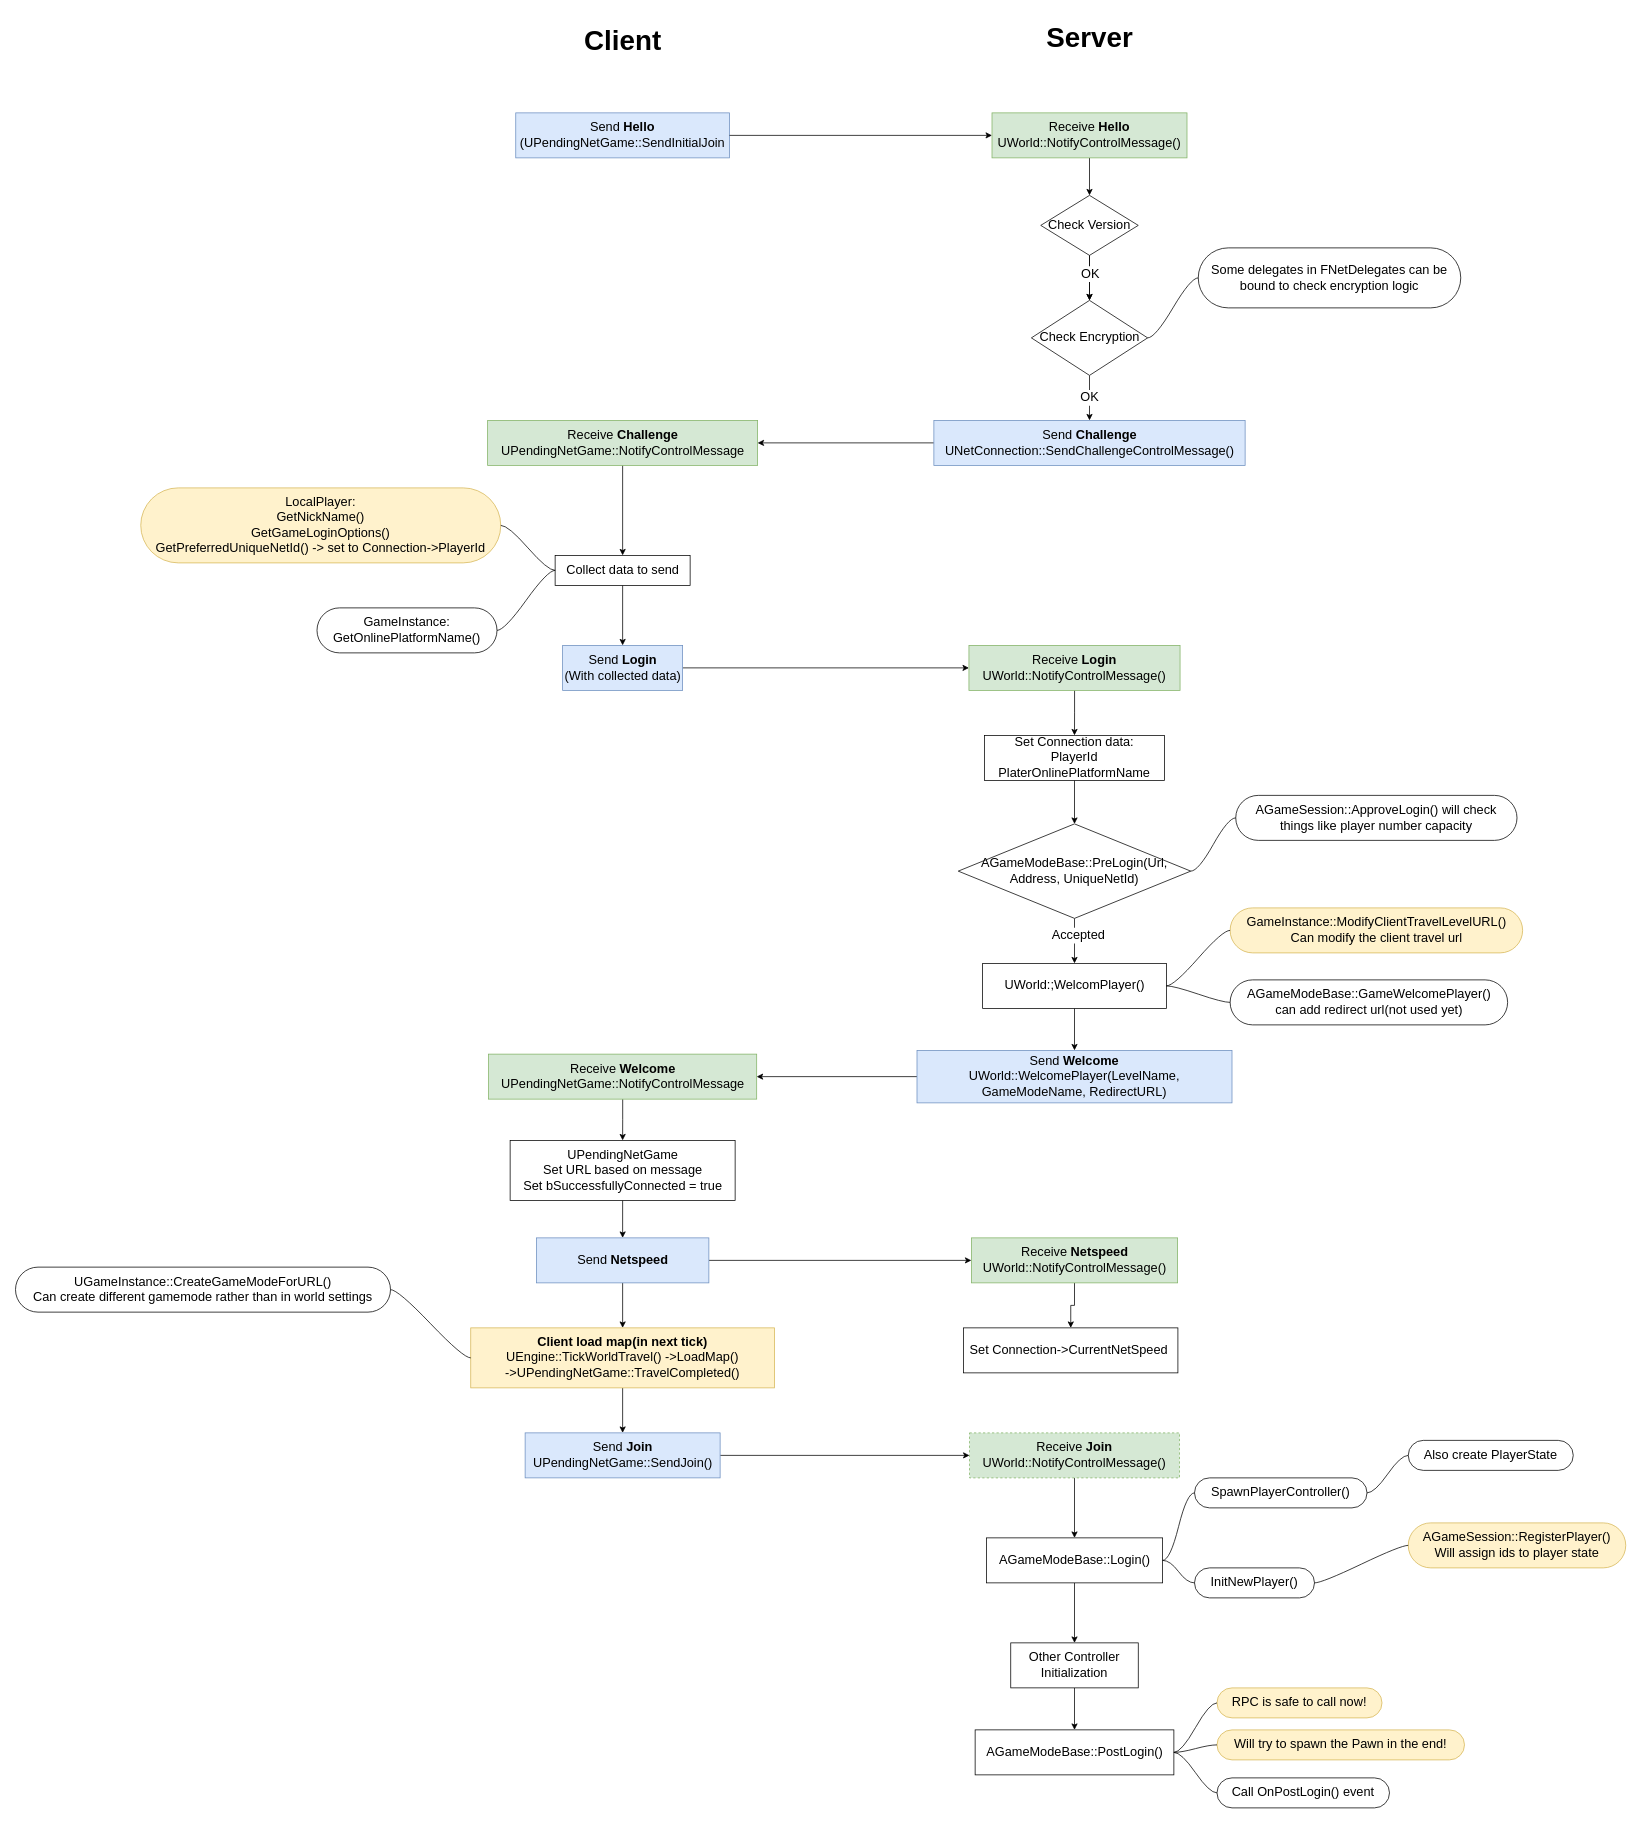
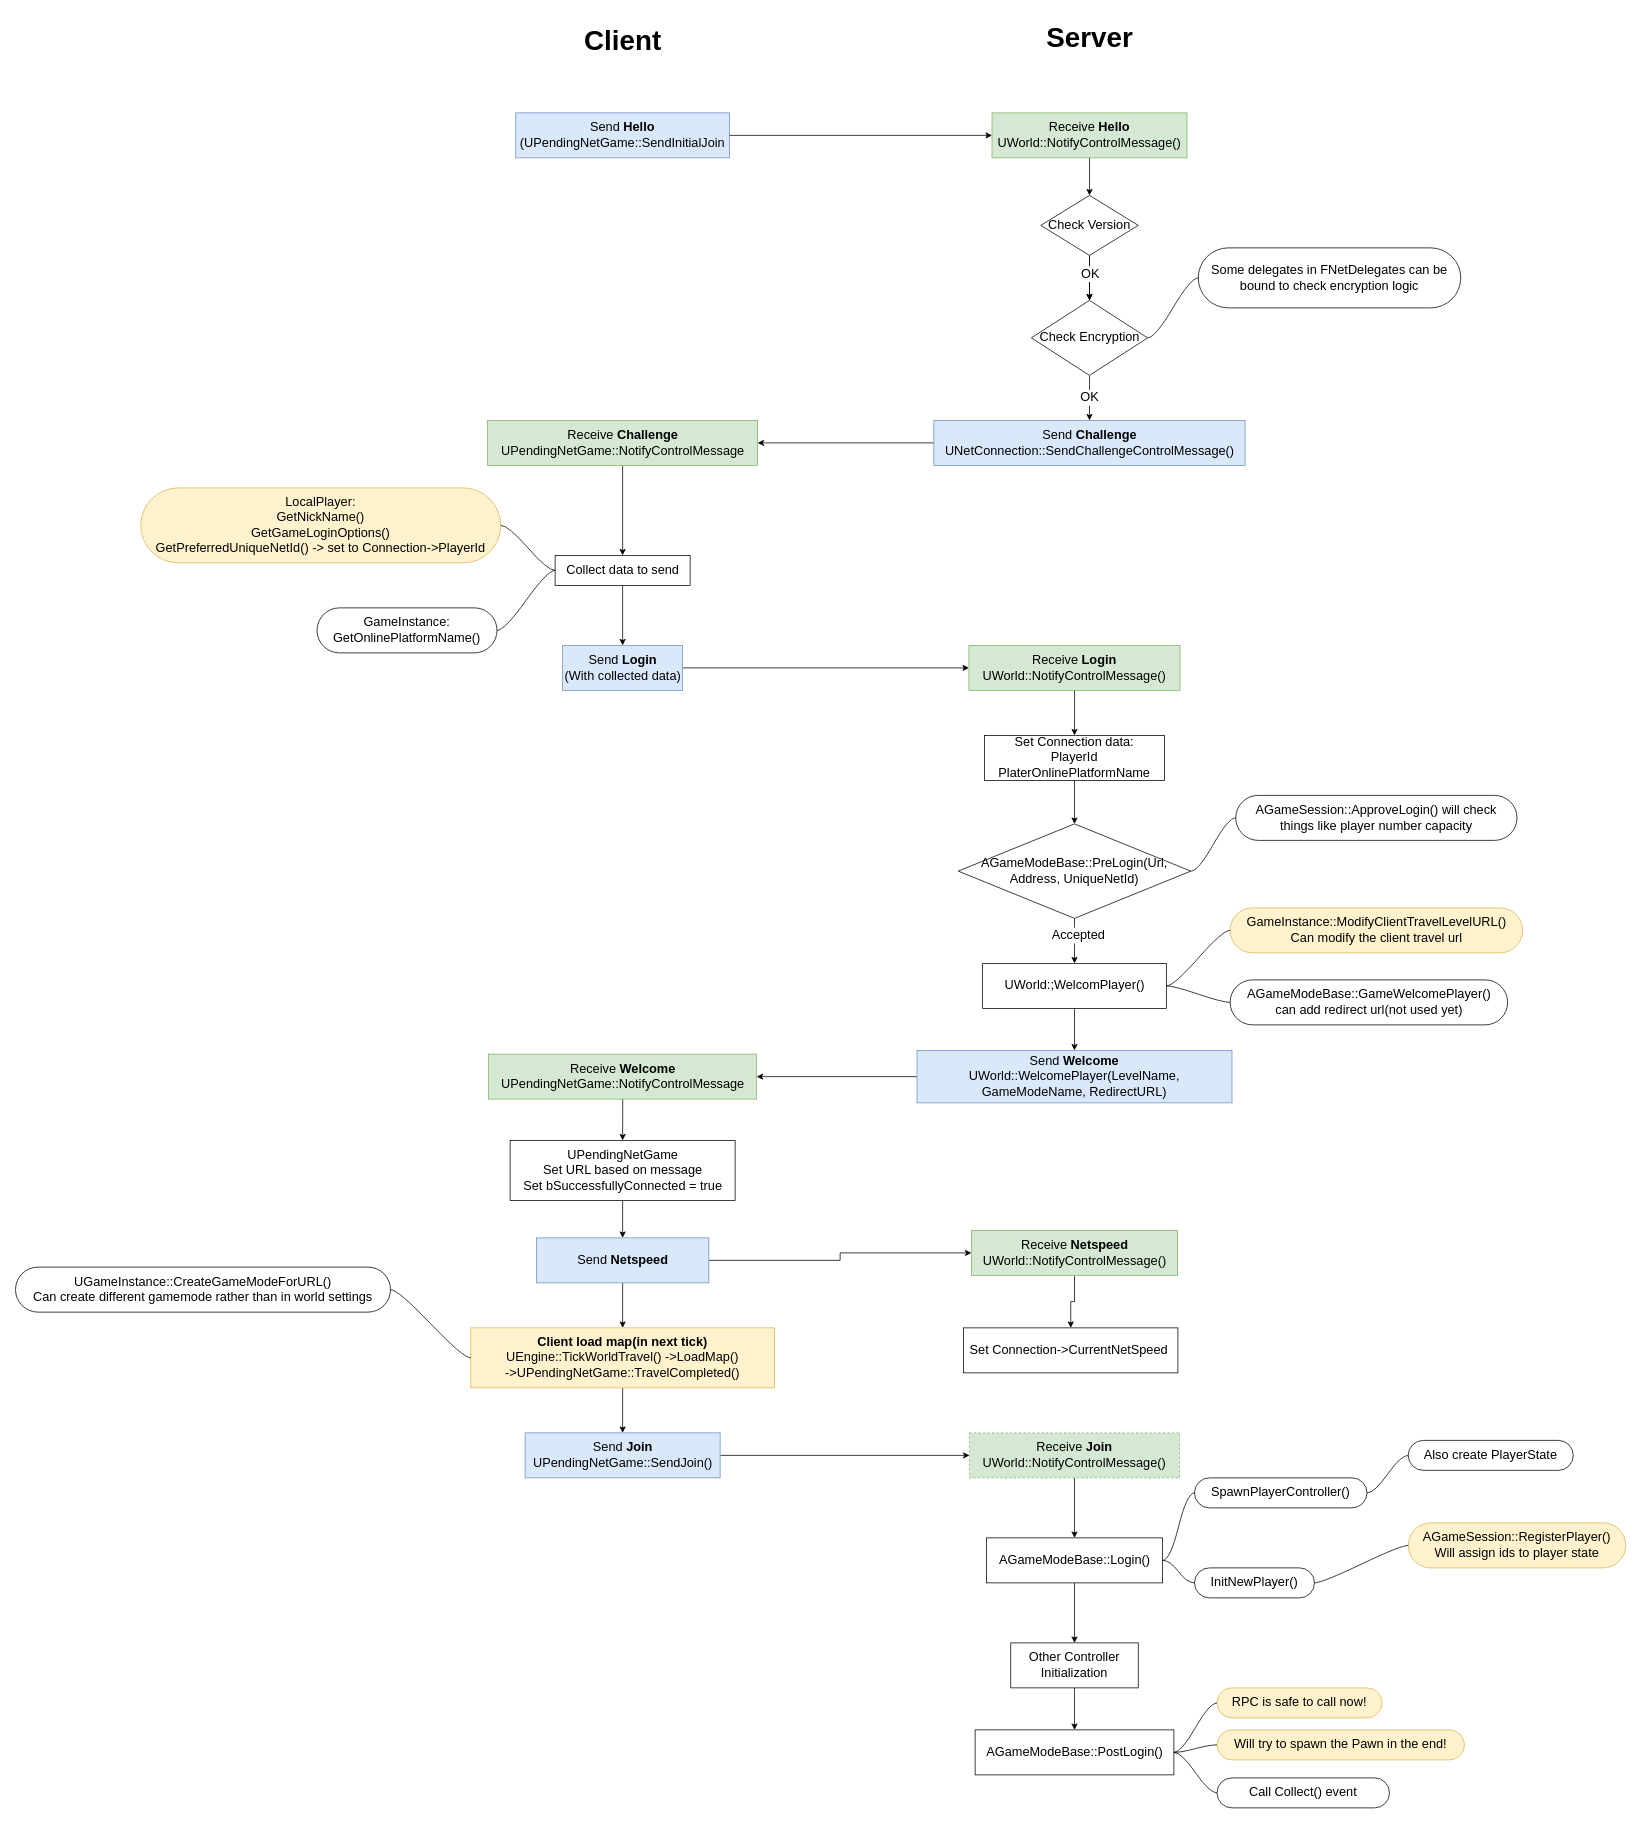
node "Receive NetspeedUWorld::NotifyControlMessage()": moved (1074, 1260) -> (1074, 1253)
node "Call OnPostLogin() event": label "Call OnPostLogin() event" -> "Call Collect() event"
